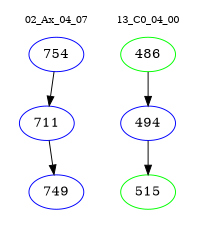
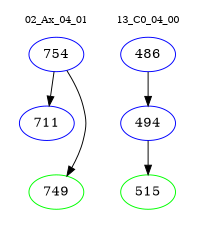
cluster "02_Ax_04_07": label "02_Ax_04_07" -> "02_Ax_04_01"
node "486": color green -> blue
edge "711" -> "749": now "754" -> "749"
node "749": color blue -> green
